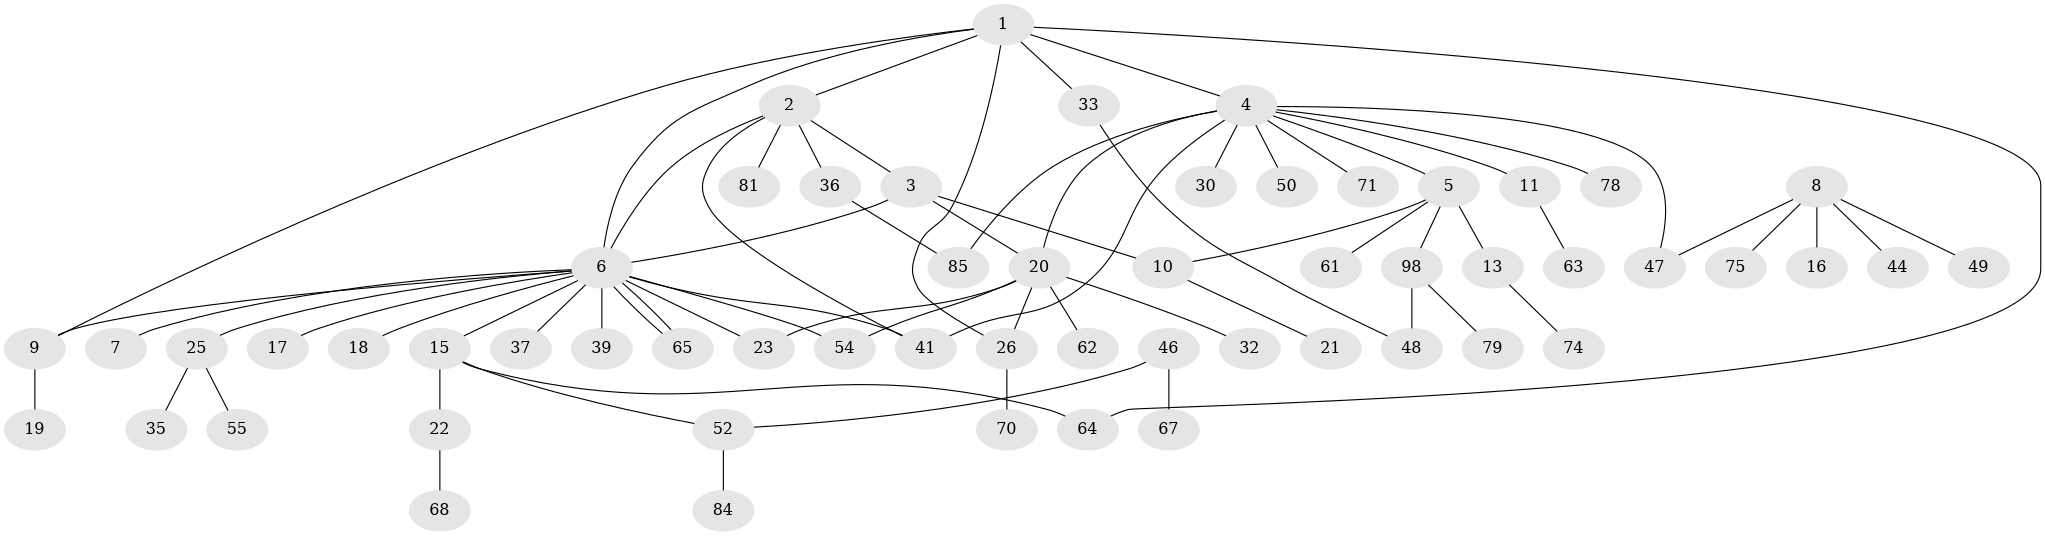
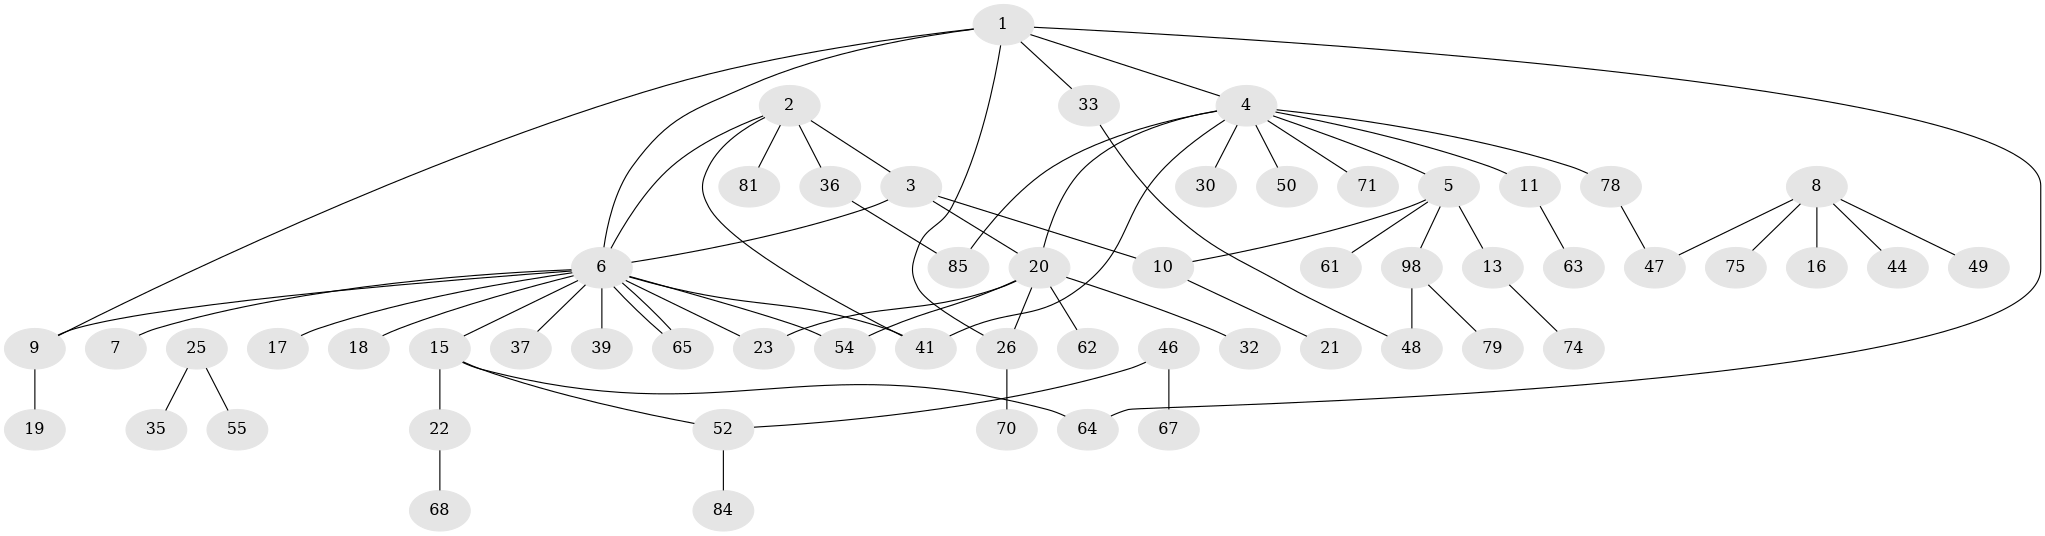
edge "1" -- "2": removed
edge "4" -- "47": now "78" -- "47"
edge "6" -- "25": removed
